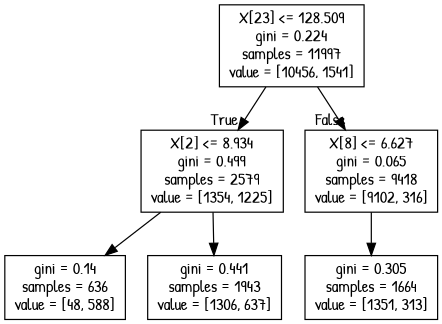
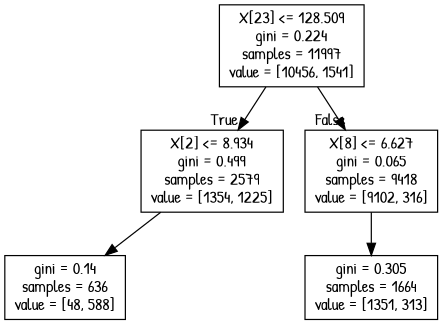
node "gini = 0.441 samples = 1943 value = [1306, 637]": removed
